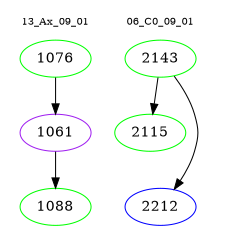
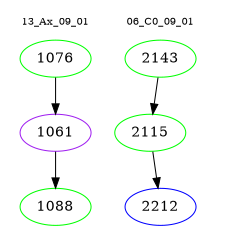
edge "2143" -> "2212": now "2115" -> "2212"
